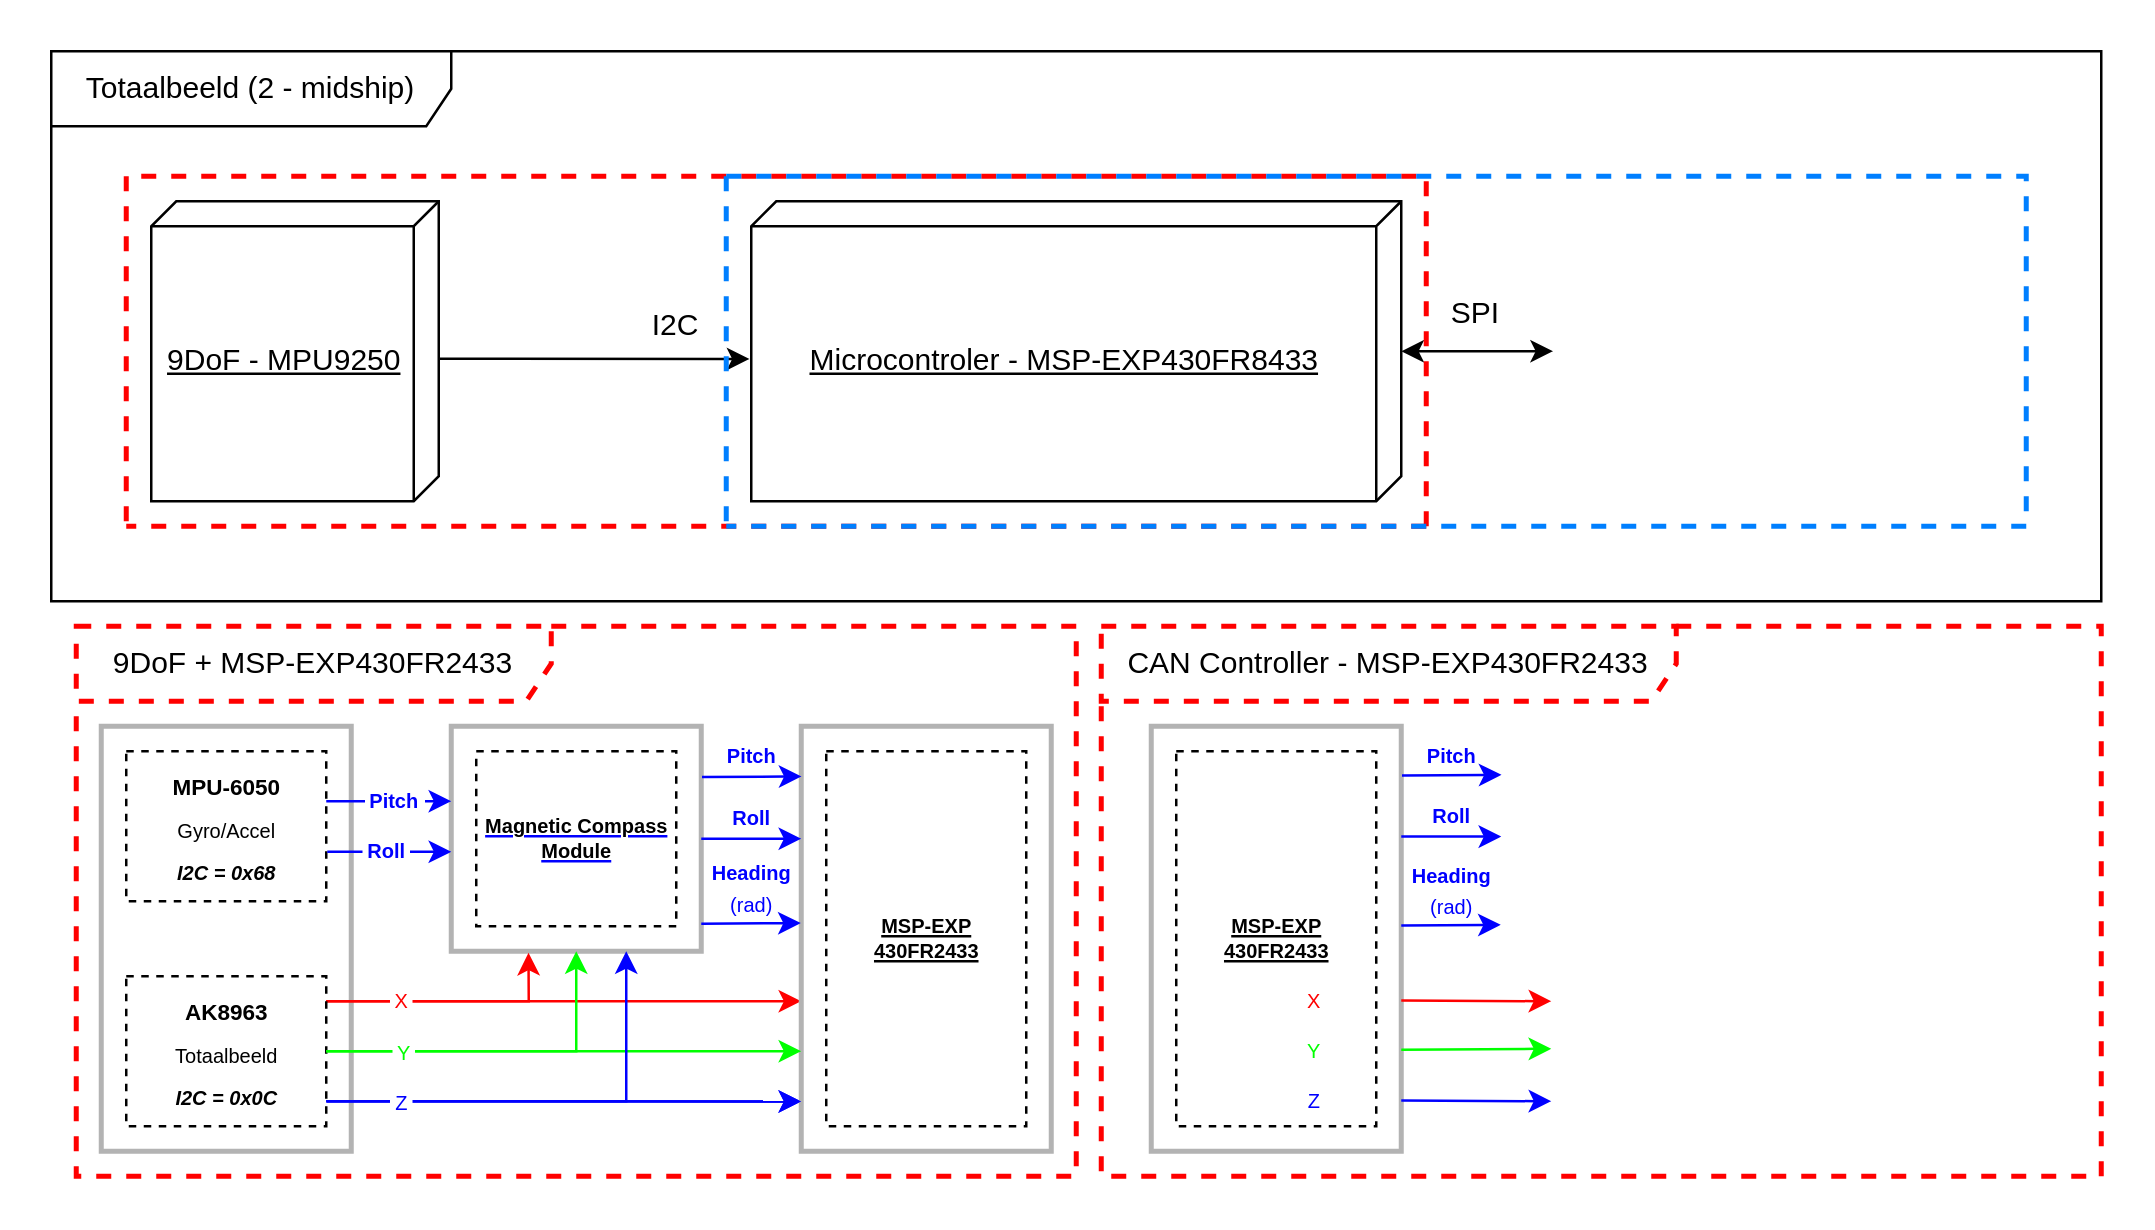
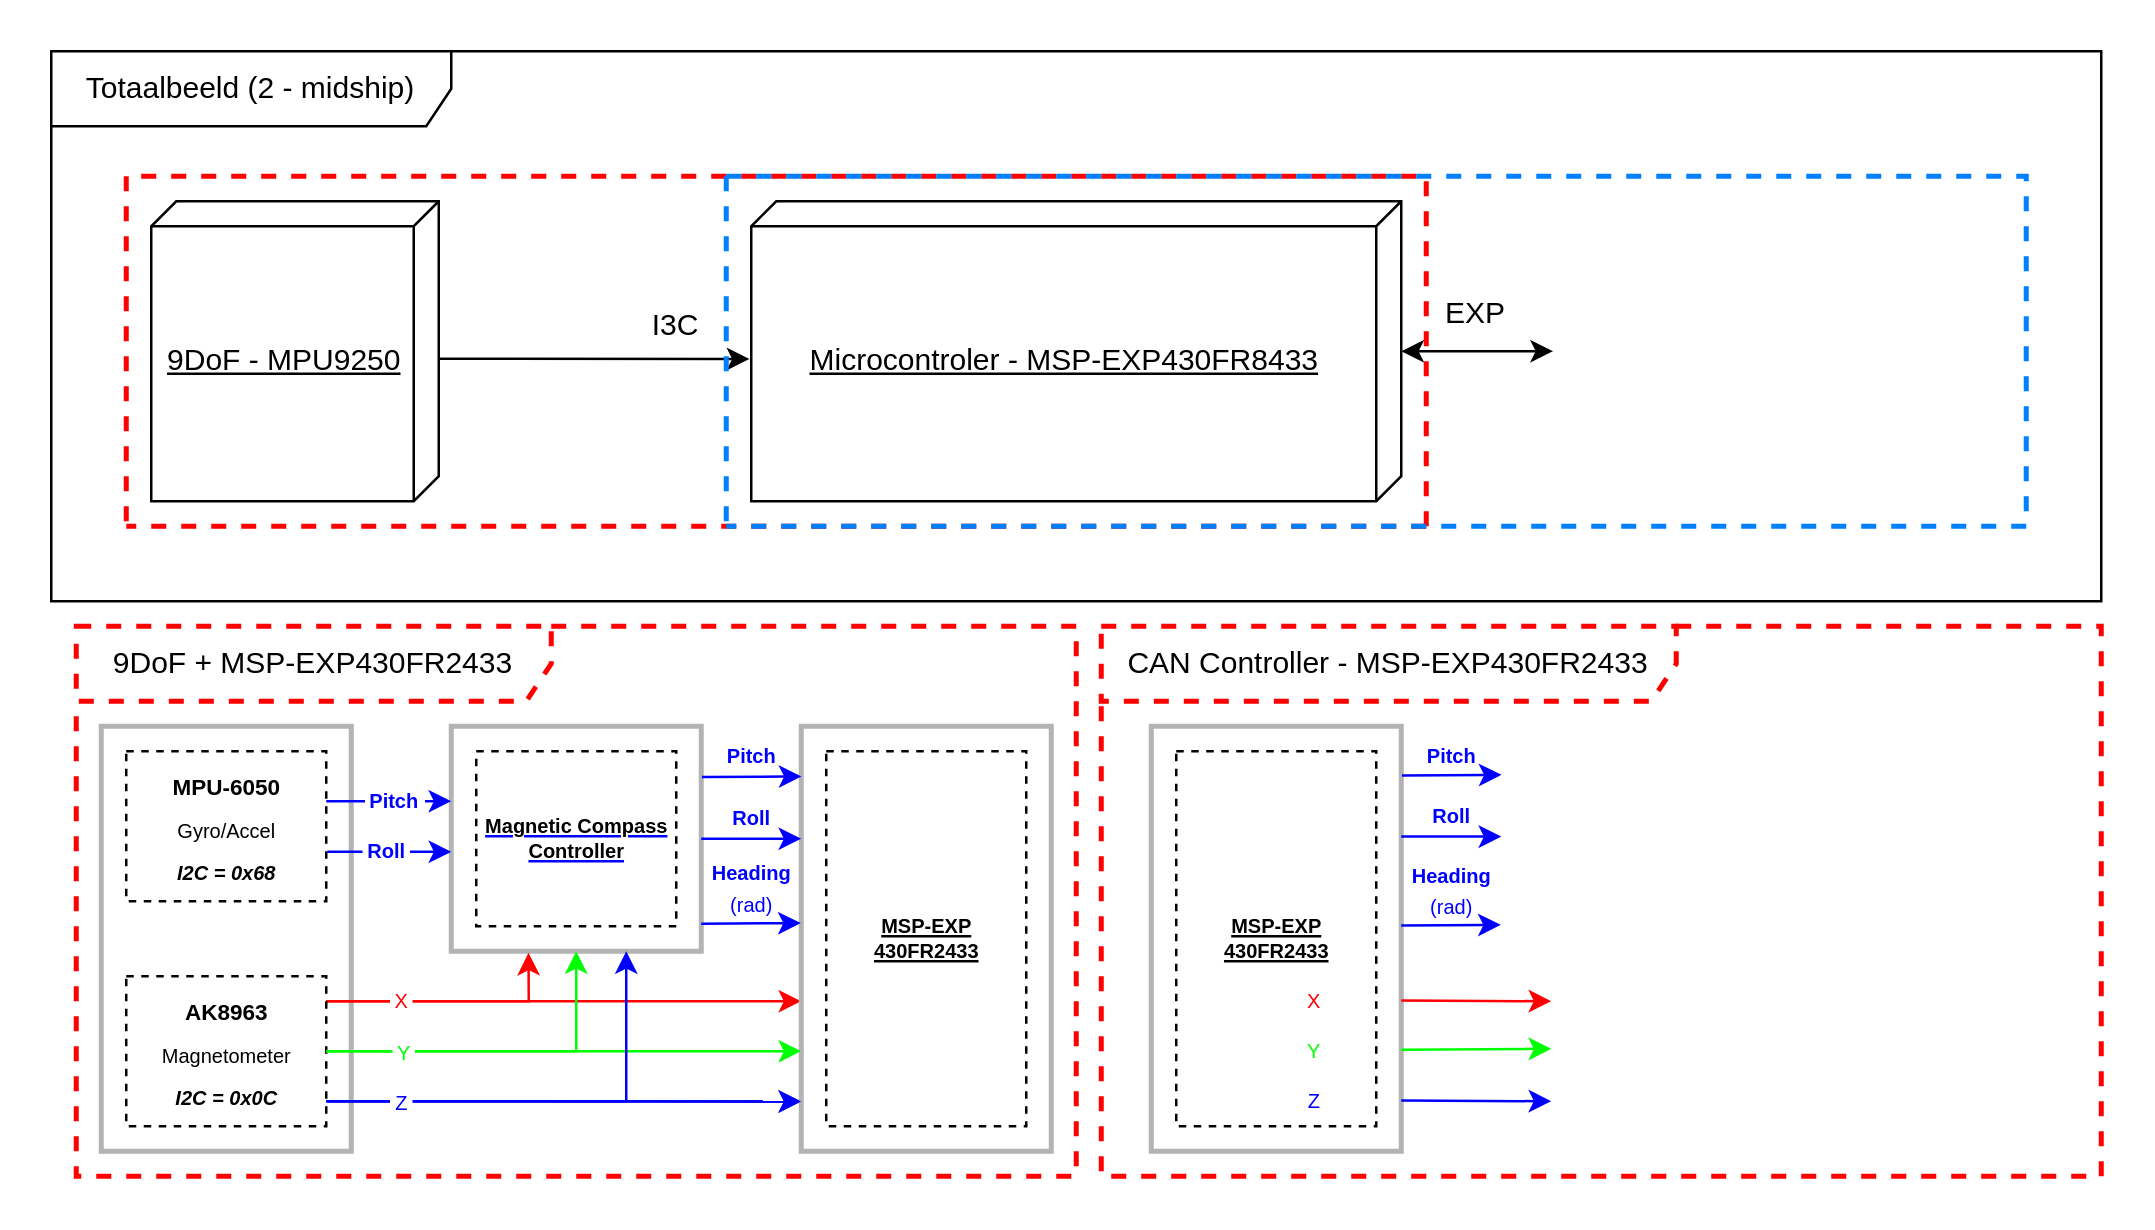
node "SPI": label "SPI" -> "EXP"
node "I2C": label "I2C" -> "I3C"
node "Magnetic Compass Module": label "Magnetic Compass Module" -> "Magnetic Compass Controller"
node "AK8963 Totaalbeeld I2C = 0x0C": label "AK8963 Totaalbeeld I2C = 0x0C" -> "AK8963 Magnetometer I2C = 0x0C"
